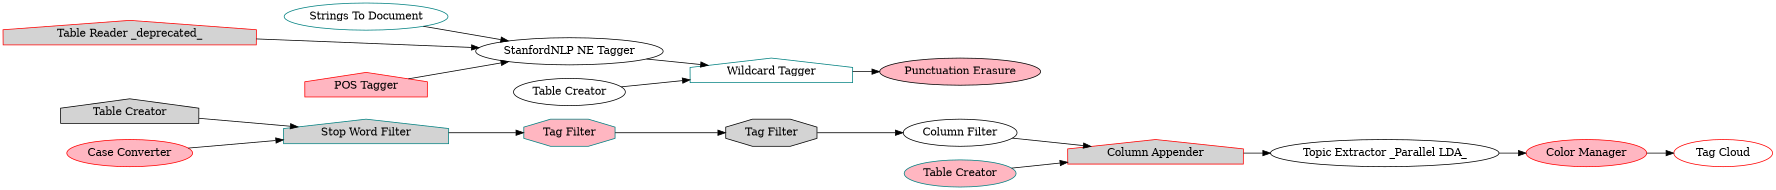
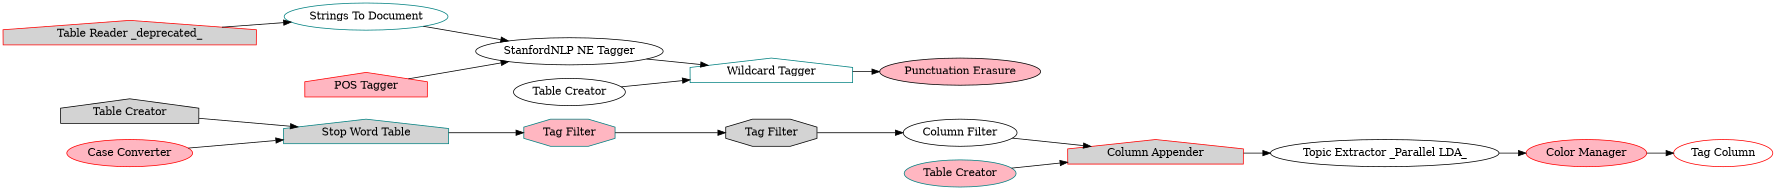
edge "Table Reader _deprecated_" -> "StanfordNLP NE Tagger": now "Table Reader _deprecated_" -> "Strings To Document"
node "Stop Word Filter": label "Stop Word Filter" -> "Stop Word Table"
node "Tag Cloud": label "Tag Cloud" -> "Tag Column"
